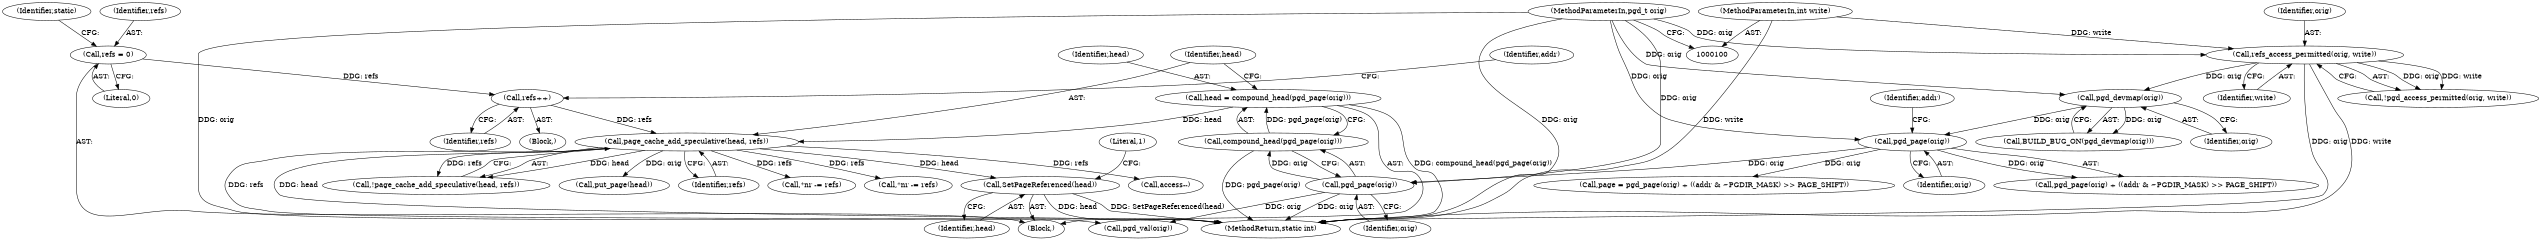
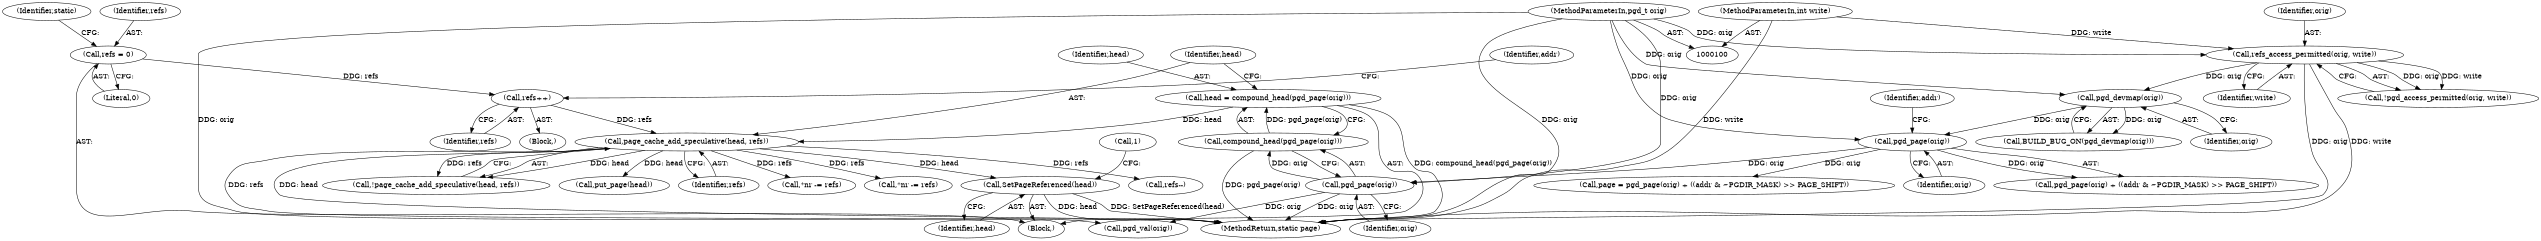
edge "(MethodParameterIn,pgd_t orig)" -> "1000100": label "CFG: " -> "AST: "
node "(Literal,1)": label "(Literal,1)" -> "(Call,1)"
edge "(Call,page_cache_add_speculative(head, refs))" -> "(Call,put_page(head))": label "DDG: orig" -> "DDG: head"
node "(Call,access--)": label "(Call,access--)" -> "(Call,refs--)"
node "(MethodReturn,static int)": label "(MethodReturn,static int)" -> "(MethodReturn,static page)"
